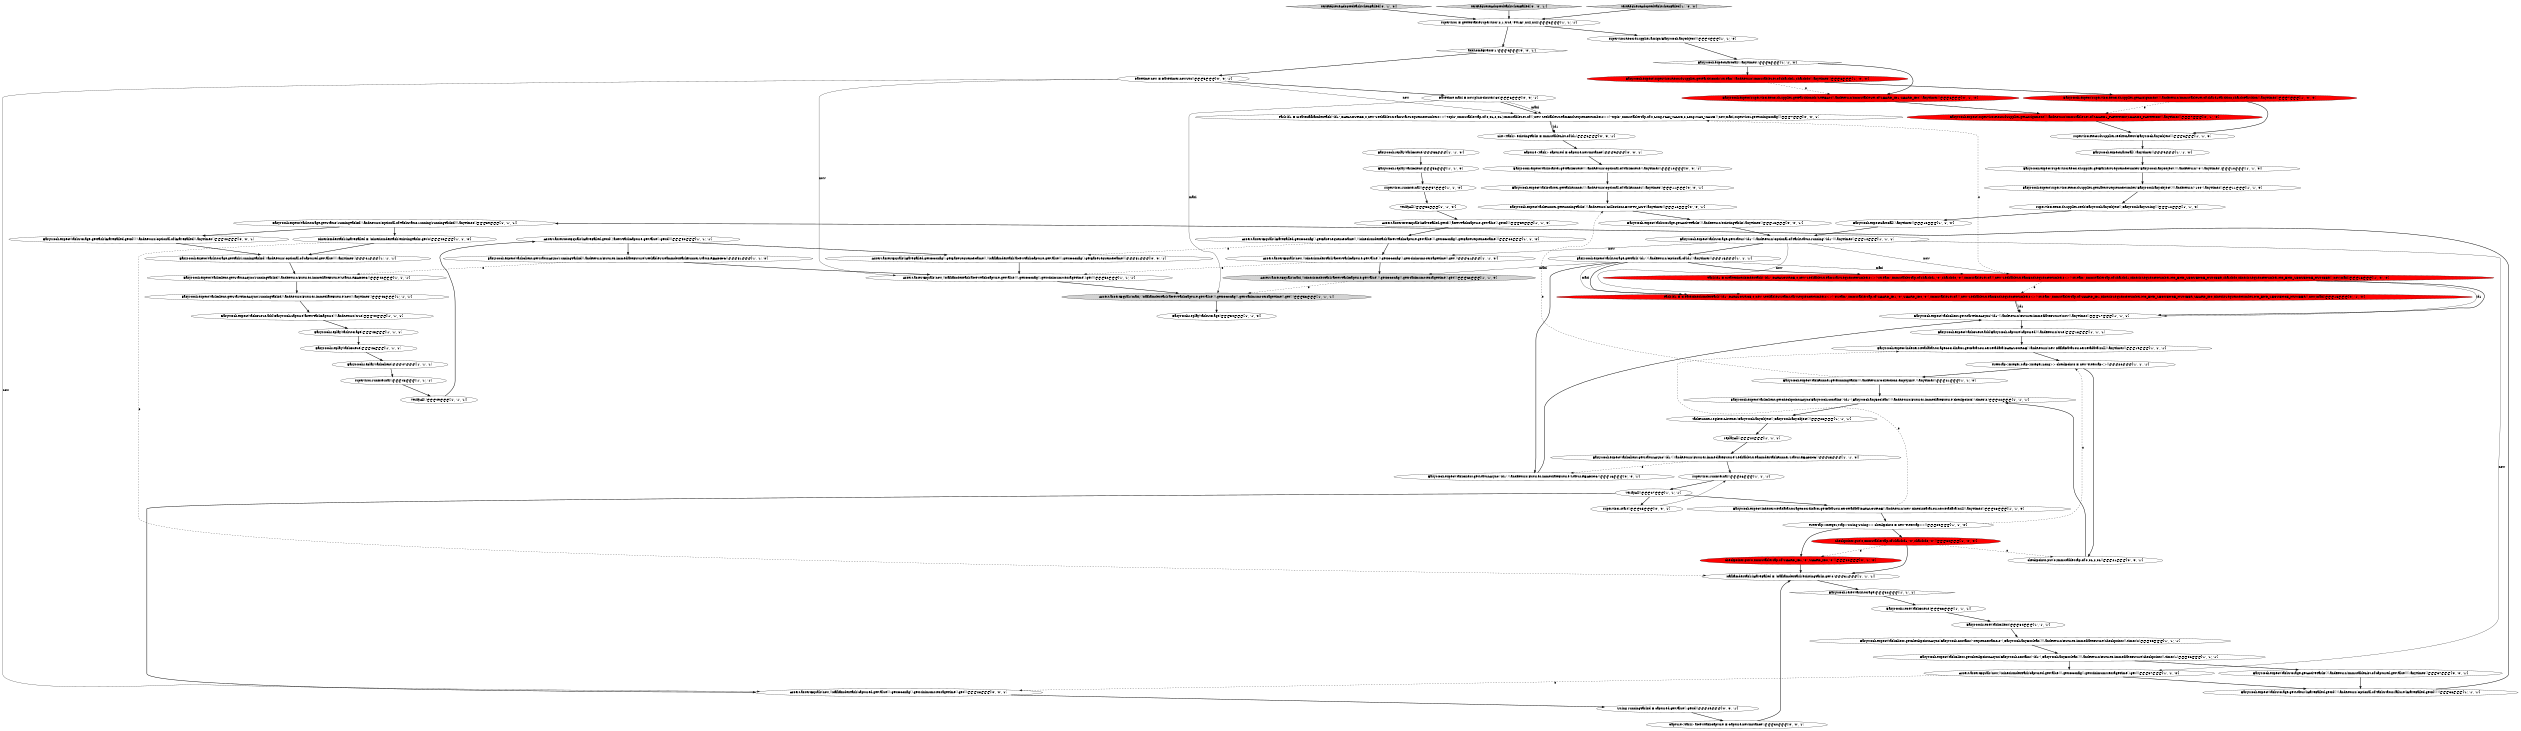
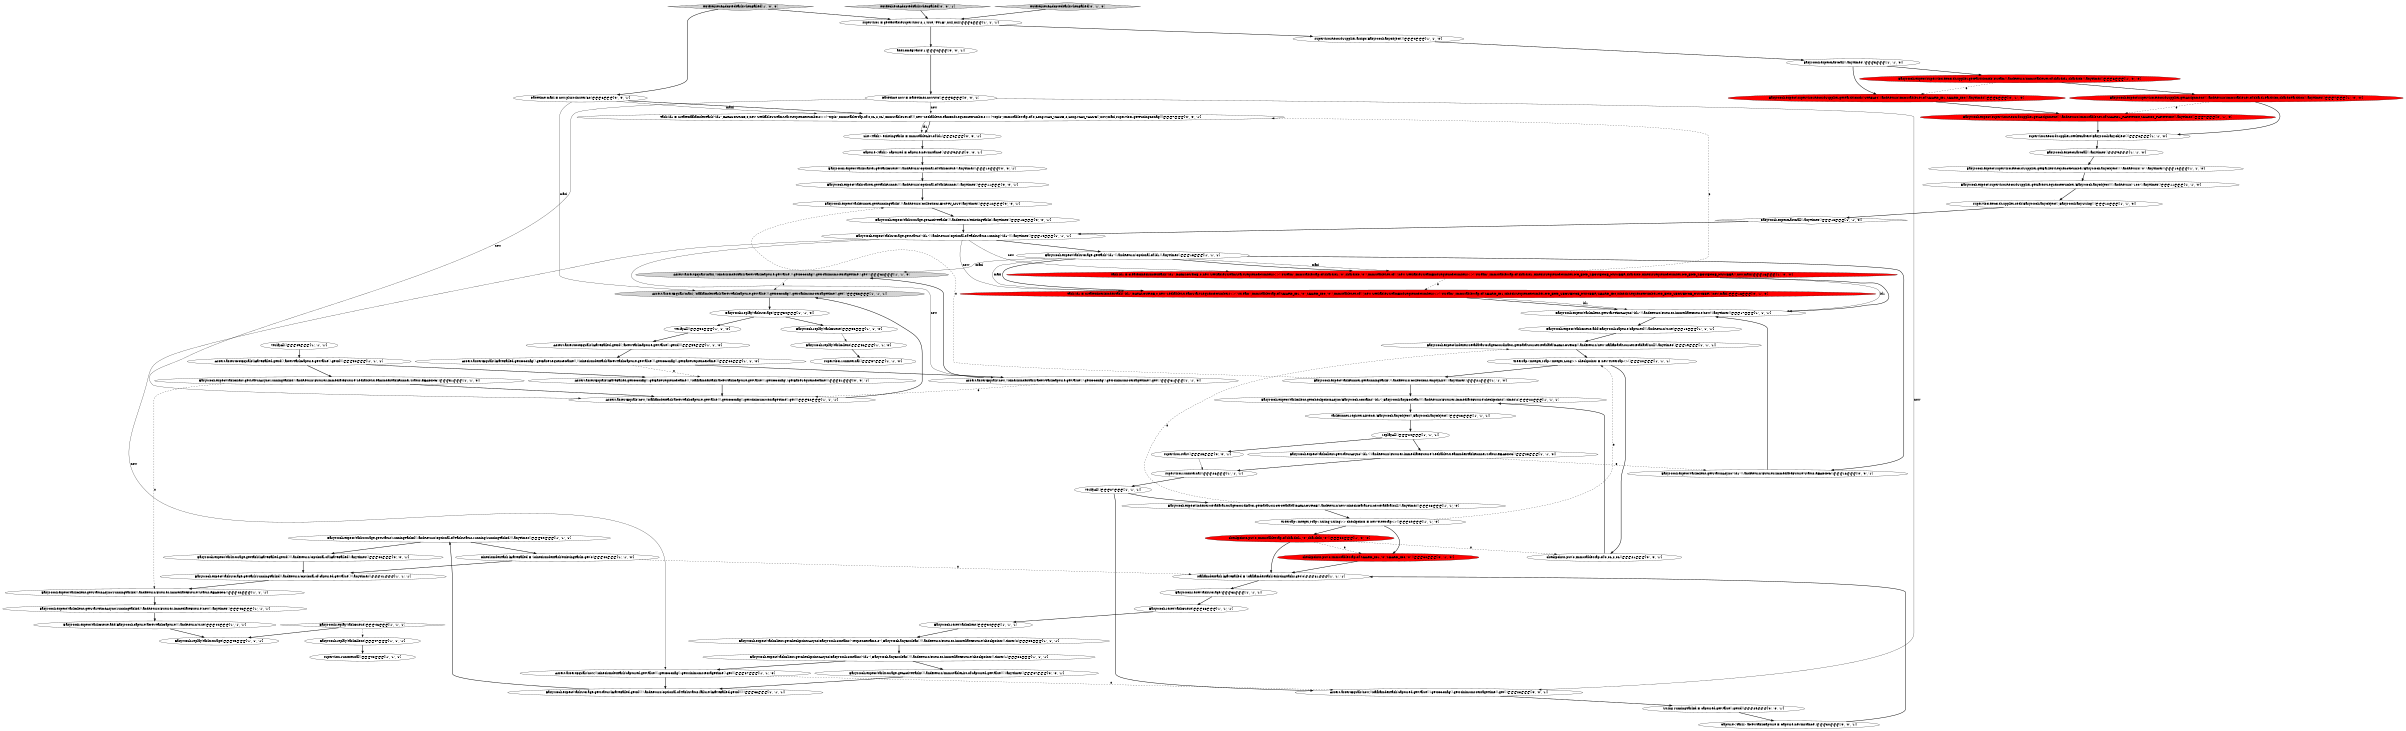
node "addSomeEvents(1)@@@4@@@['0', '0', '1']": shape diamond -> ellipse
node "EasyMock.expectLastCall().anyTimes()@@@5@@@['1', '1', '0']": shape diamond -> ellipse
edge "DateTime now = DateTimes.nowUtc()@@@5@@@['0', '0', '1']" -> "DateTime maxi = now.plusMinutes(60)@@@6@@@['0', '0', '1']": now "testRequeueAdoptedTaskWhenFailed['1', '0', '0']" -> "DateTime maxi = now.plusMinutes(60)@@@6@@@['0', '0', '1']"
edge "EasyMock.replay(taskQueue)@@@55@@@['1', '1', '0']" -> "EasyMock.replay(taskClient)@@@56@@@['1', '1', '0']": style bold -> solid
edge "supervisor.runInternal()@@@57@@@['1', '1', '0']" -> "verifyAll()@@@58@@@['1', '1', '0']": now "EasyMock.replay(taskStorage)@@@54@@@['1', '1', '0']" -> "verifyAll()@@@58@@@['1', '1', '0']"
node "EasyMock.expectLastCall().anyTimes()@@@13@@@['1', '1', '0']": shape ellipse -> diamond
edge "EasyMock.replay(taskStorage)@@@54@@@['1', '1', '0']" -> "EasyMock.replay(taskQueue)@@@55@@@['1', '1', '0']": added
edge "EasyMock.replay(taskStorage)@@@45@@@['1', '1', '1']" -> "EasyMock.replay(taskQueue)@@@46@@@['1', '1', '1']": reversed
node "EasyMock.replay(taskQueue)@@@46@@@['1', '1', '1']": shape ellipse -> diamond
edge "EasyMock.replay(taskQueue)@@@46@@@['1', '1', '1']" -> "EasyMock.replay(taskClient)@@@47@@@['1', '1', '1']": style bold -> dashed
edge "supervisor.runInternal()@@@48@@@['1', '1', '1']" -> "verifyAll()@@@49@@@['1', '1', '1']": removed
edge "verifyAll()@@@27@@@['1', '1', '1']" -> "supervisor.start()@@@25@@@['0', '0', '1']": now "replayAll()@@@24@@@['1', '1', '1']" -> "supervisor.start()@@@25@@@['0', '0', '1']"
node "EasyMock.reset(taskStorage)@@@32@@@['1', '1', '1']": shape diamond -> ellipse
